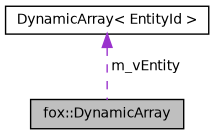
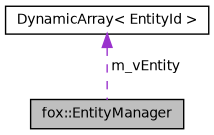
node "fox::DynamicArray": label "fox::DynamicArray" -> "fox::EntityManager"
